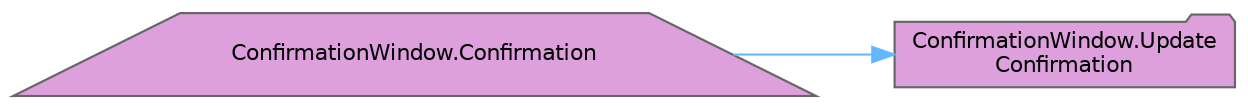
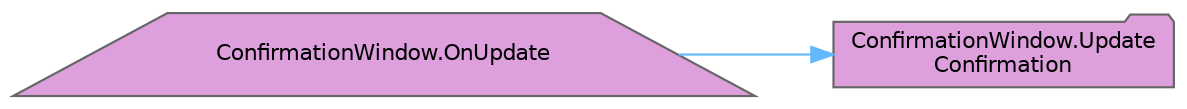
node "ConfirmationWindow.Confirmation": label "ConfirmationWindow.Confirmation" -> "ConfirmationWindow.OnUpdate"
